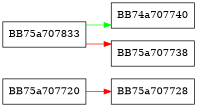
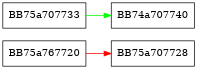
node "BB75a707833": label "BB75a707833" -> "BB75a707733"
node "BB75a707738": removed
node "BB75a707720": label "BB75a707720" -> "BB75a767720"
